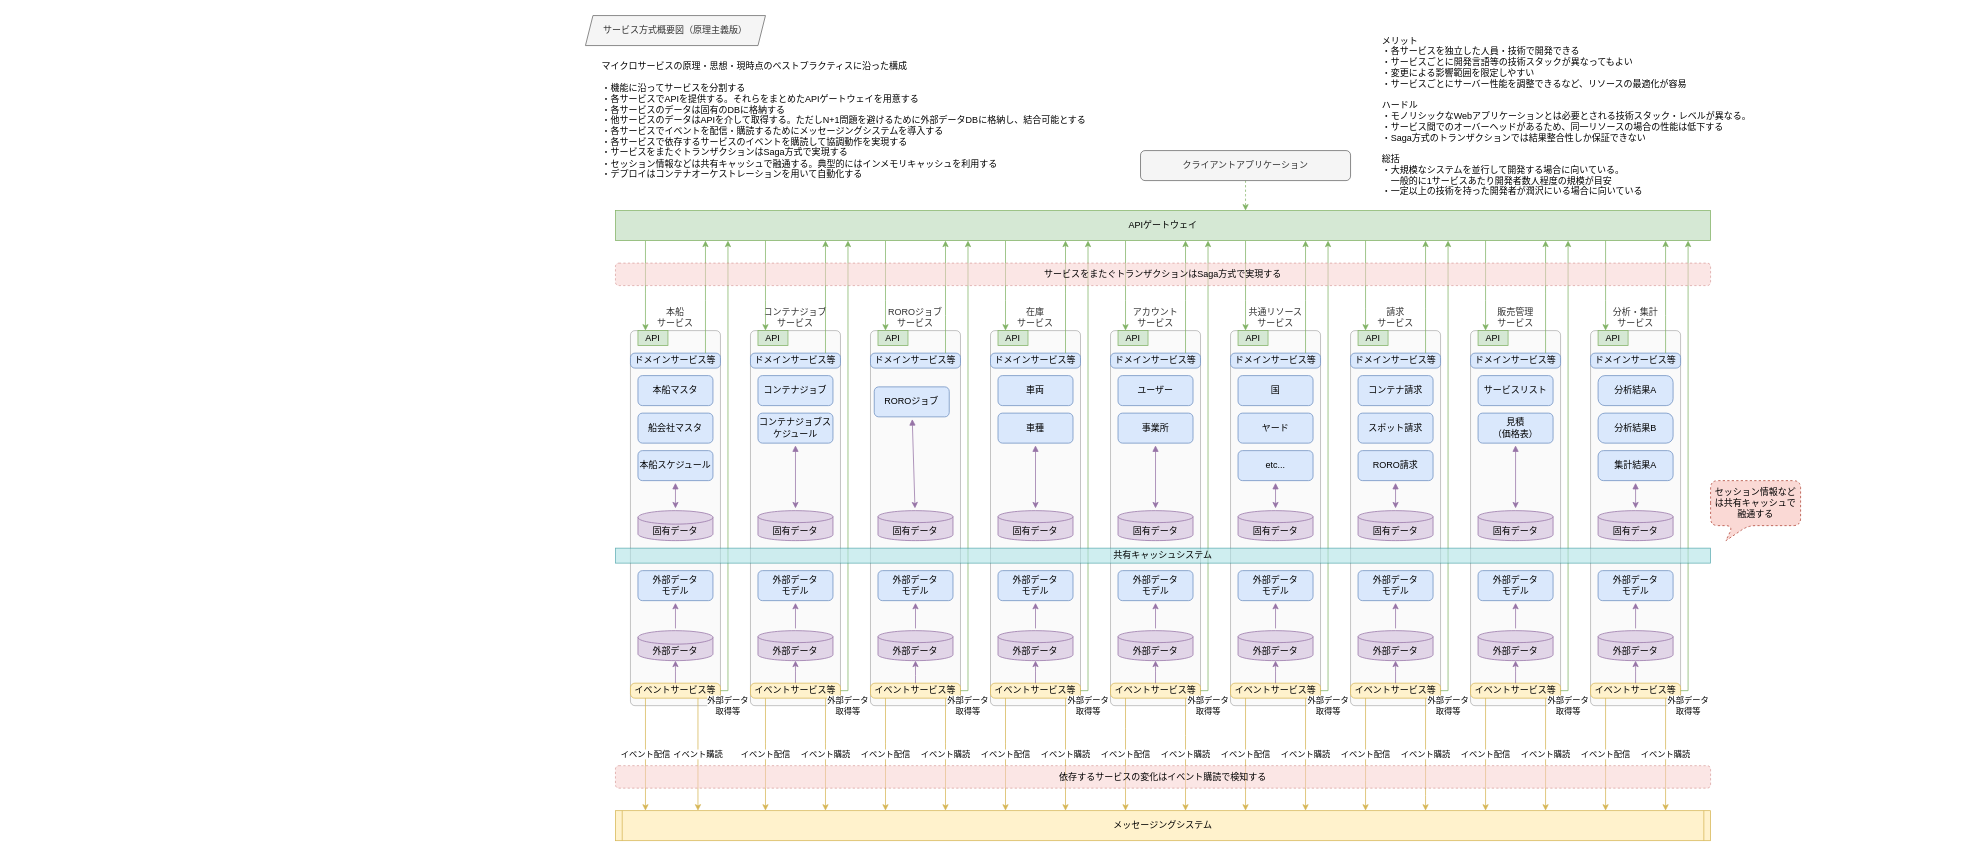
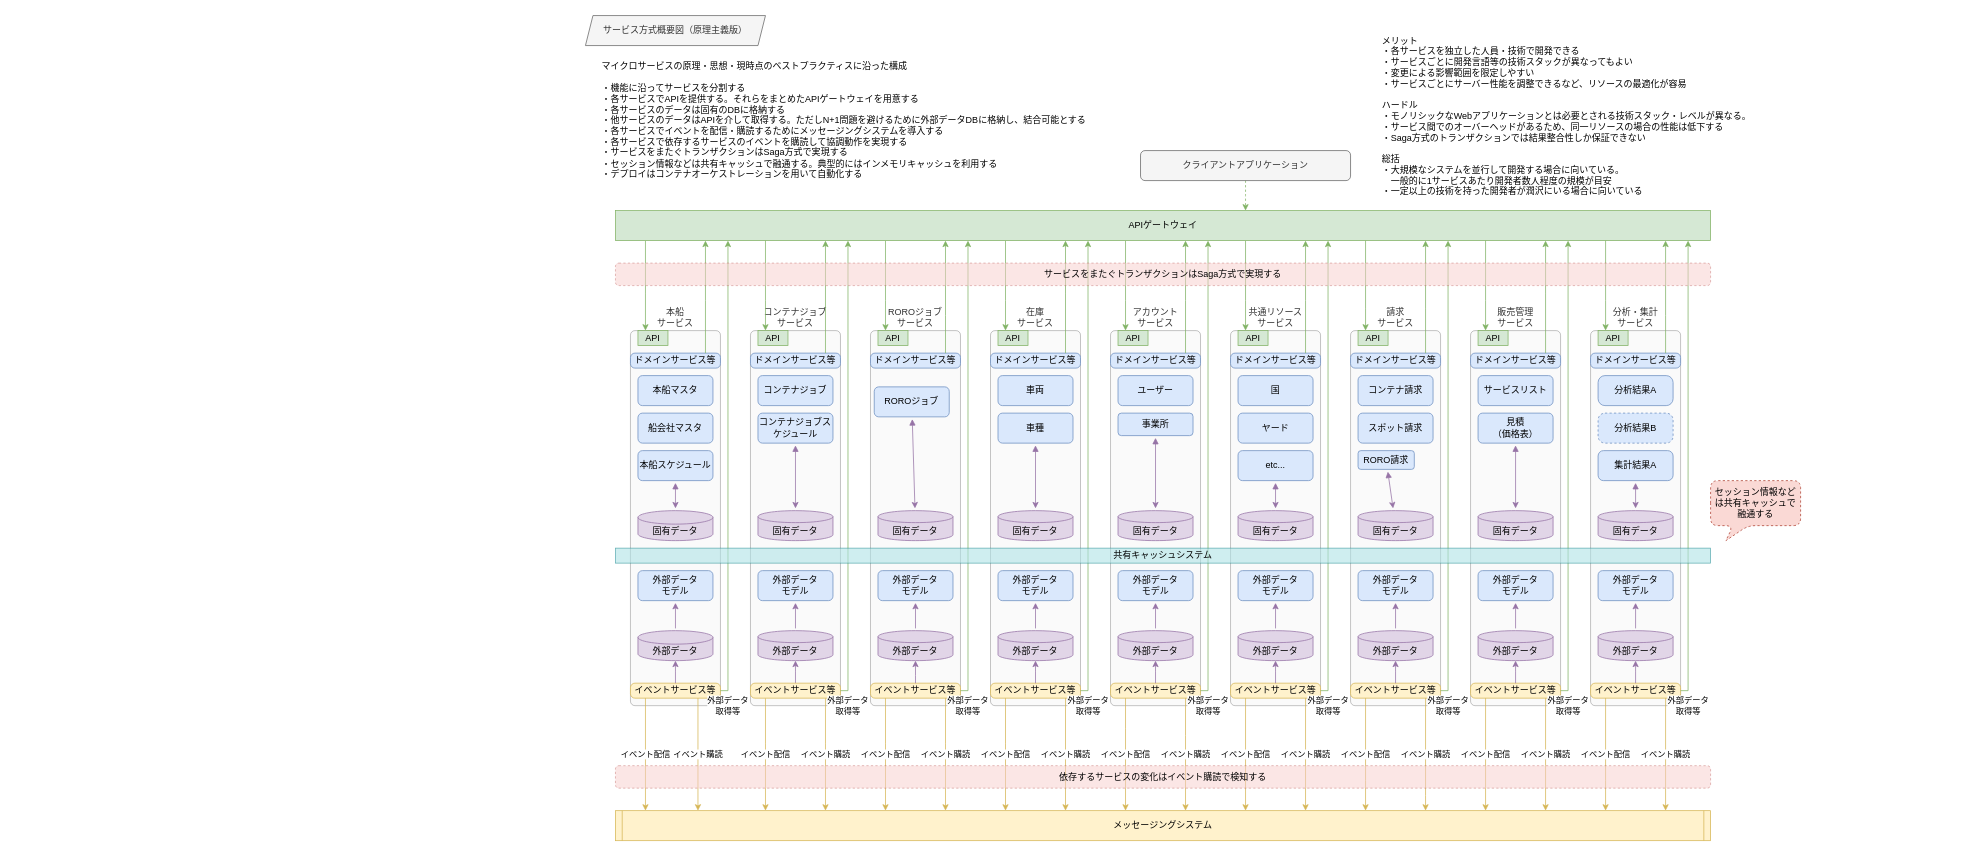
node "事業所": size 75x30 -> 75x23
node "分析結果B": style solid -> dashed
node "RORO請求": size 75x30 -> 56x19
